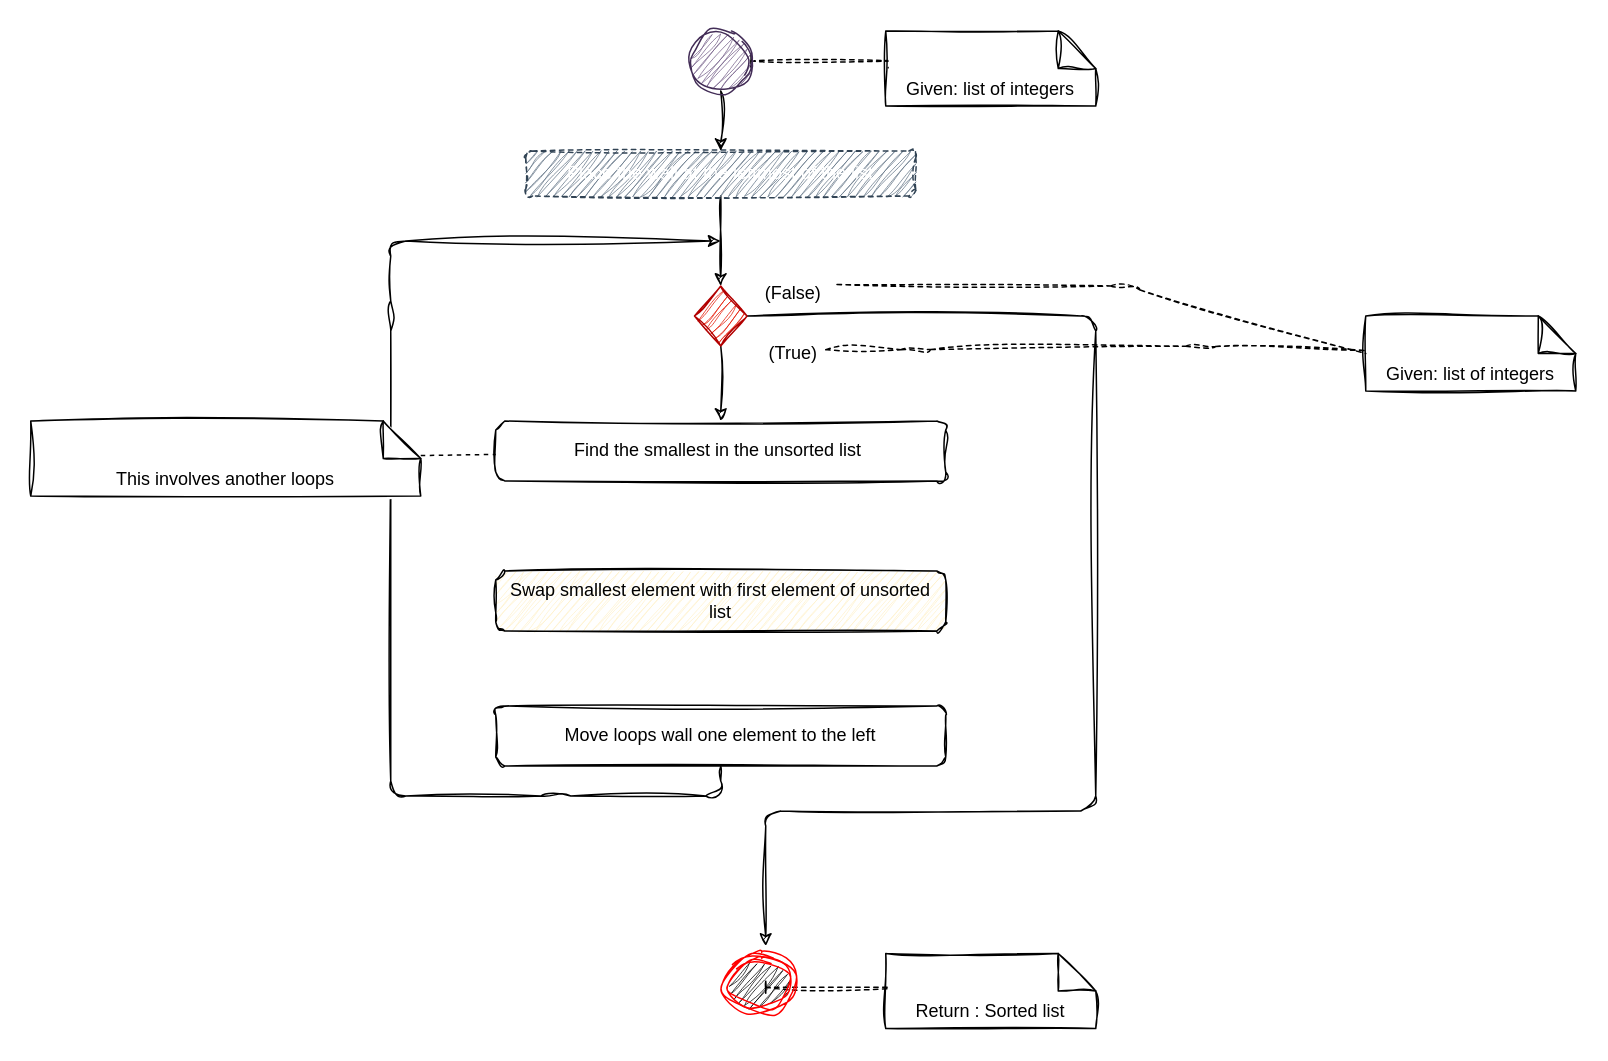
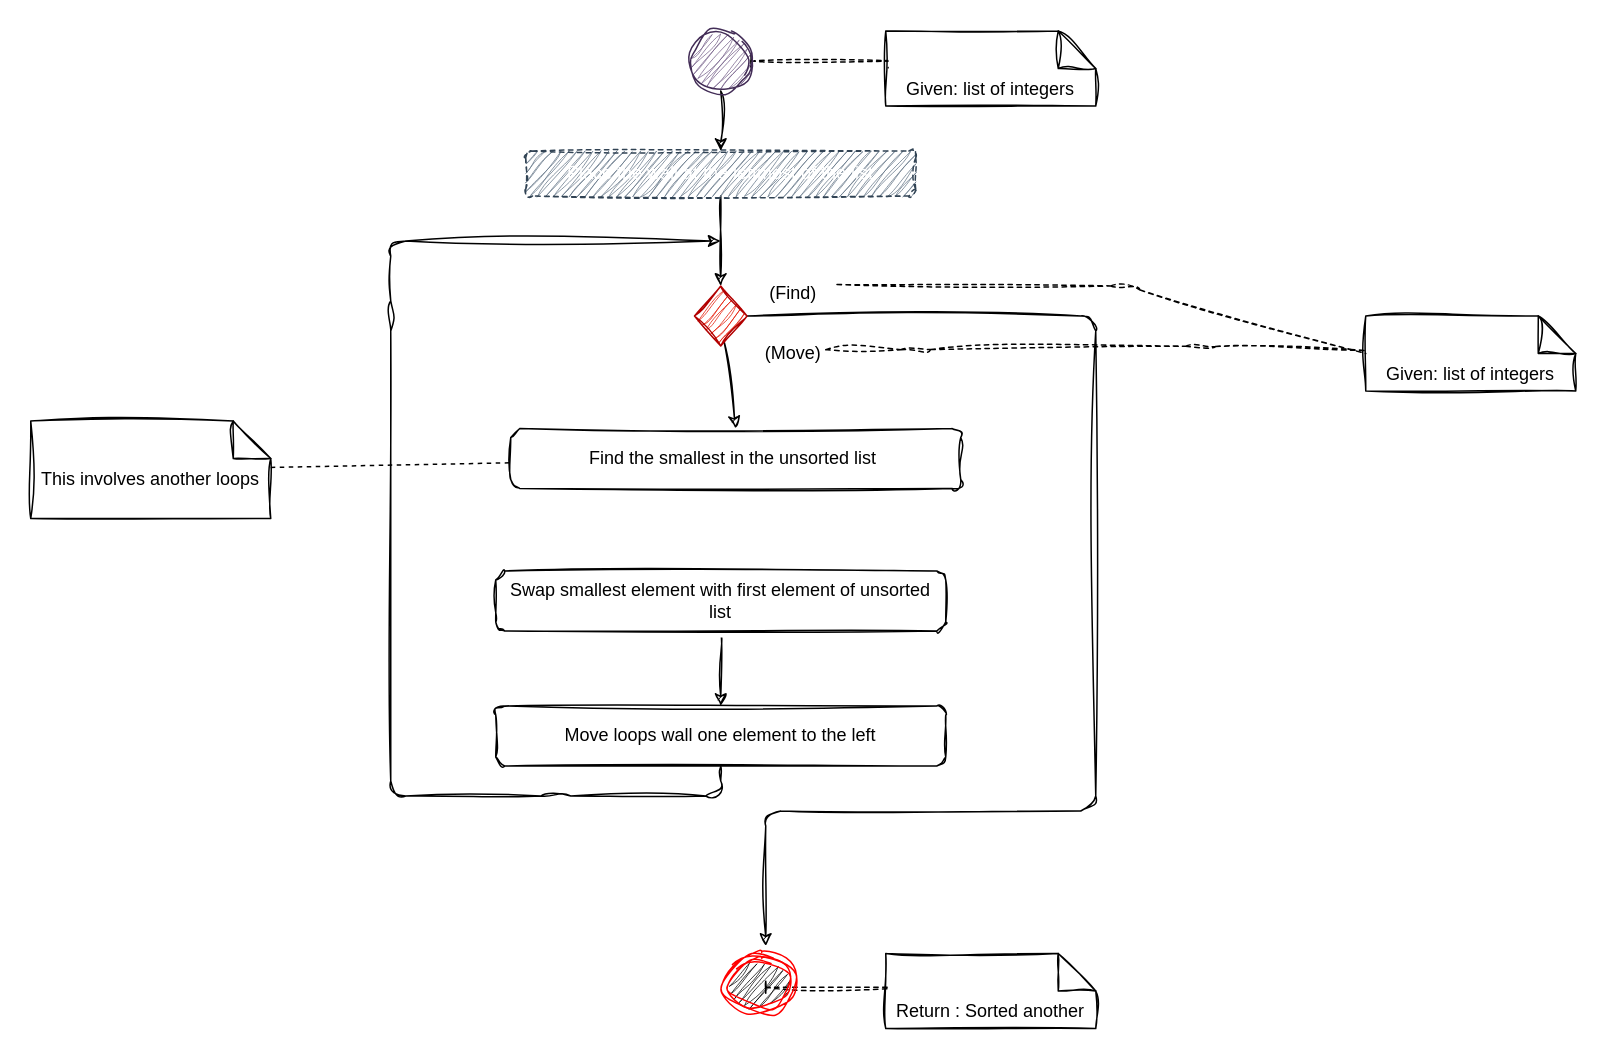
node "(False)": label "(False)" -> "(Find)"
node "(True)": label "(True)" -> "(Move)"
node "Find the smallest in the unsorted list": moved (721, 451) -> (736, 458)
node "This involves another loops": size 390x75 -> 240x98
node "Swap smallest element with first element of unsorted list": fillcolor #fff2cc -> #ffffff
edge "Swap smallest element with first element of unsorted list" -> "Move loops wall one element to the left": added
node "Return : Sorted list": label "Return : Sorted list" -> "Return : Sorted another"
